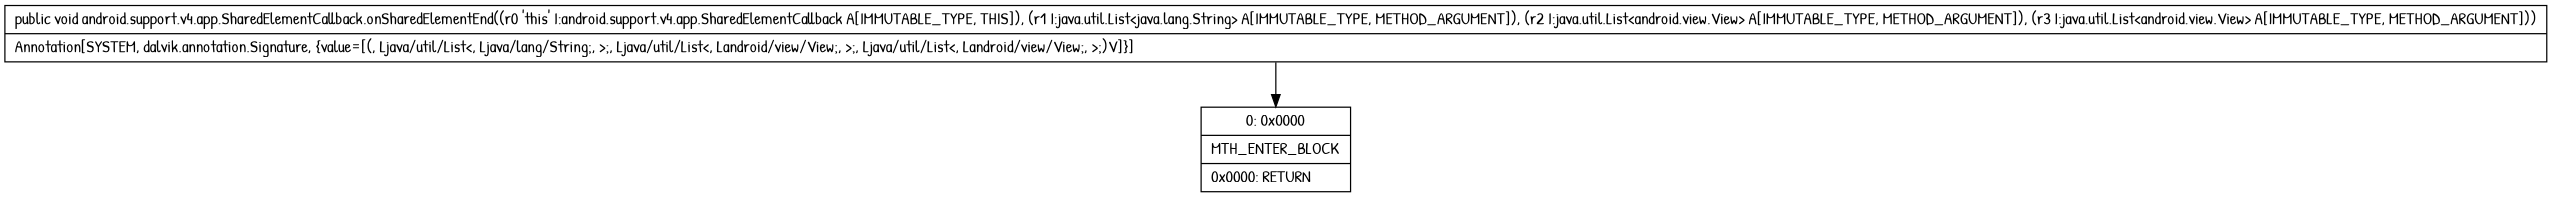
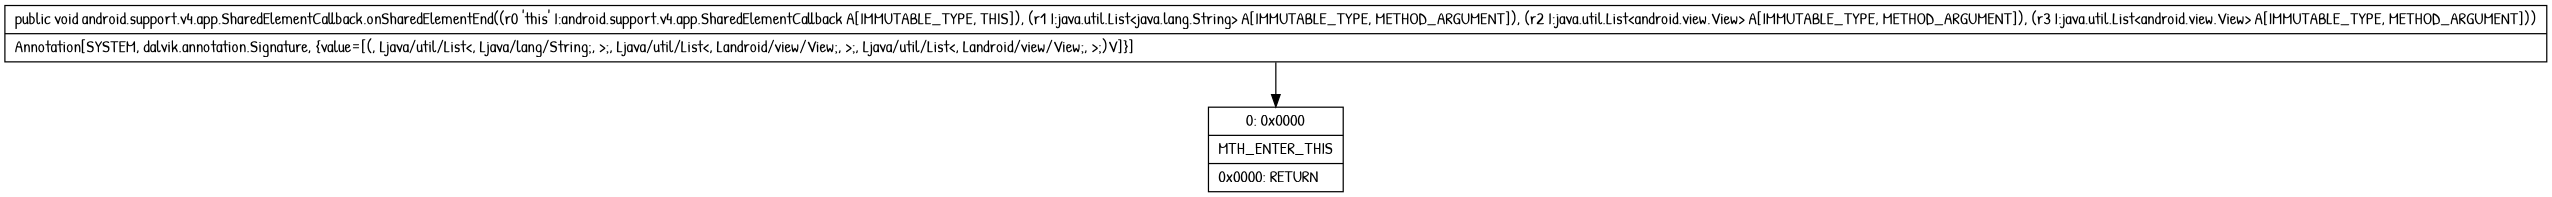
node "0: 0x0000": text "MTH_ENTER_BLOCK" -> "MTH_ENTER_THIS"
